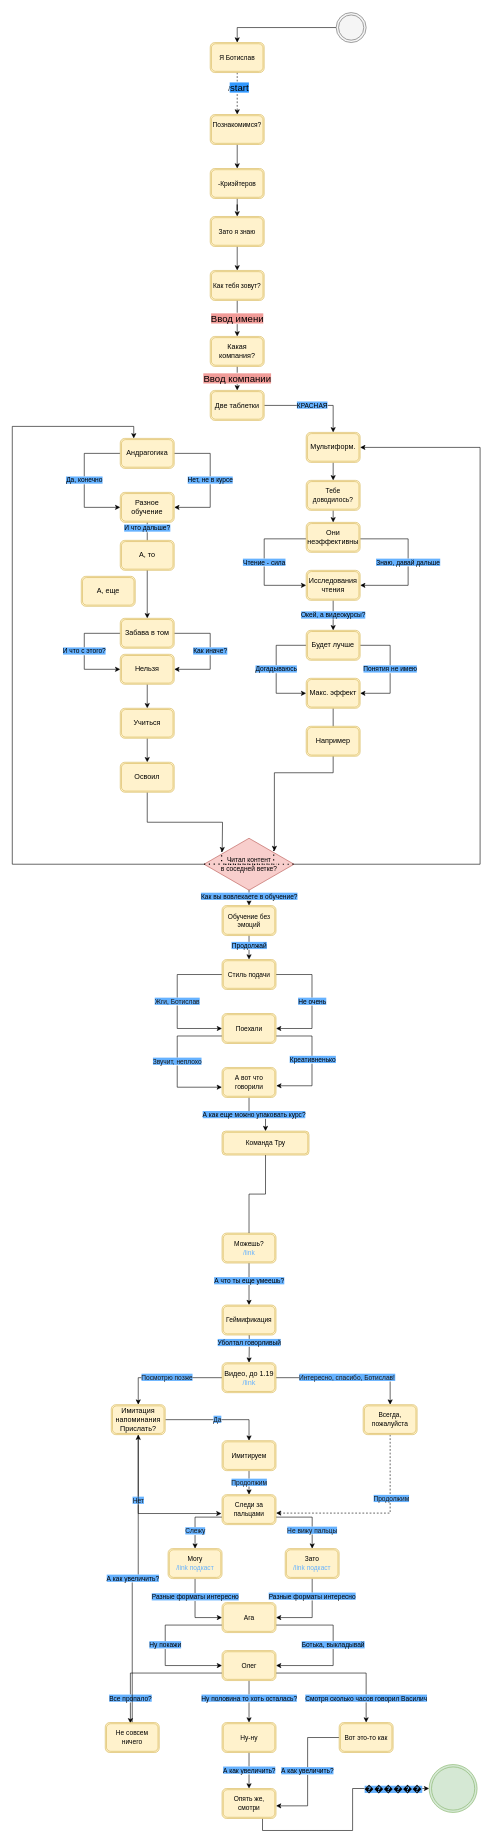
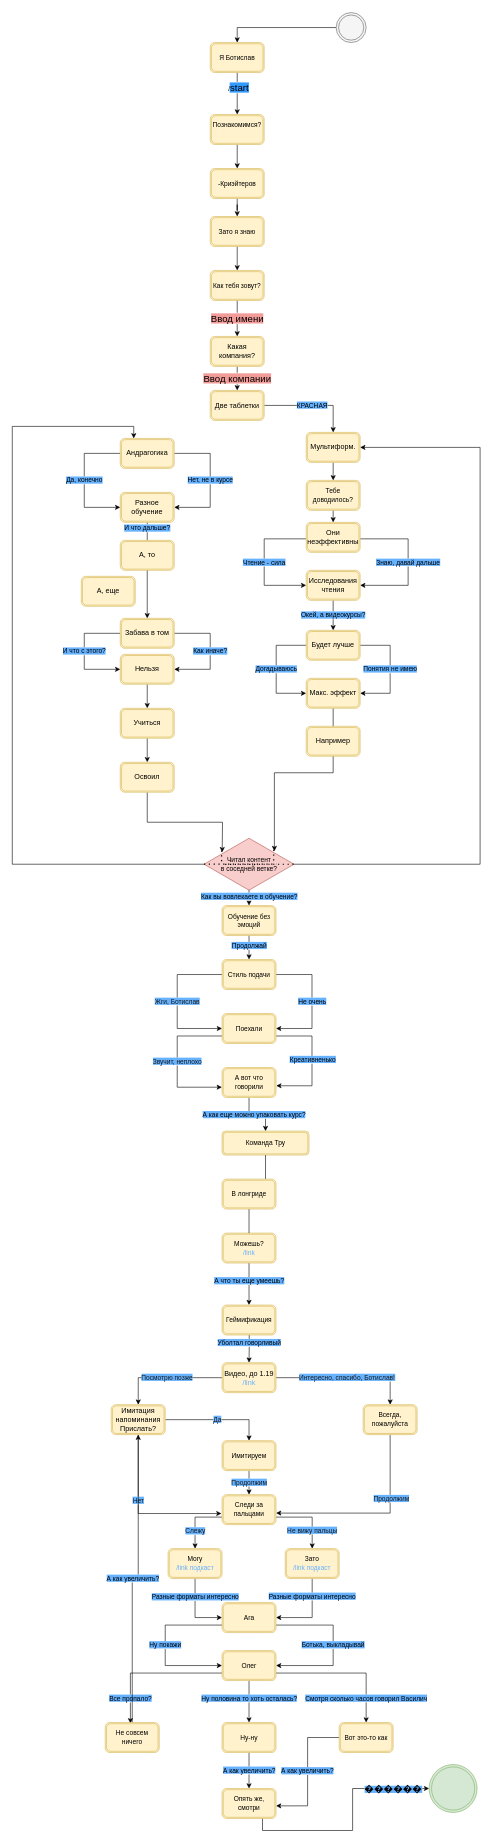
edge "Я Ботислав" -> "Познакомимся?": style dashed -> solid
node "В лонгриде": added
edge "Всегда, пожалуйста" -> "Следи за пальцами": style dashed -> solid
